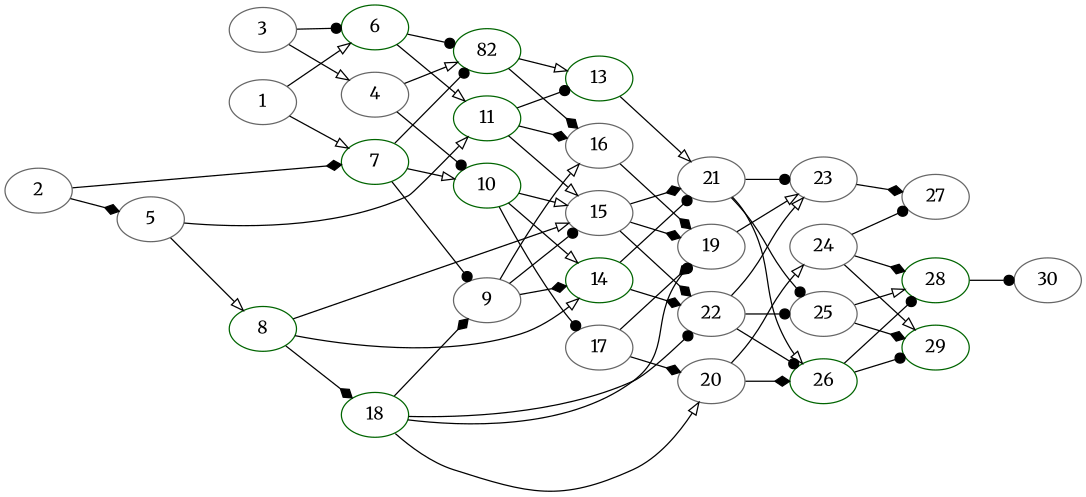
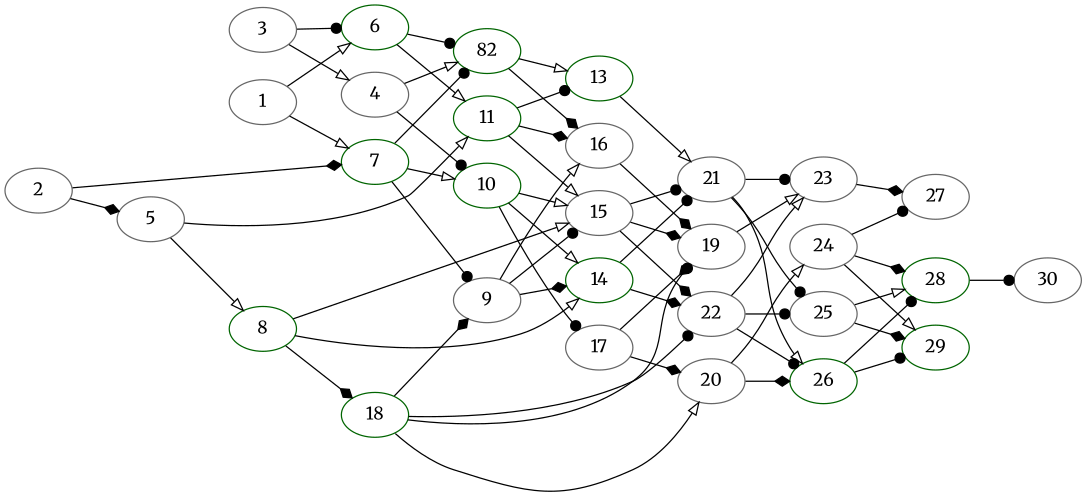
edge "15" -> "21": arrowhead diamond -> dot
